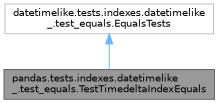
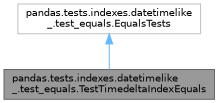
node "datetimelike.tests.indexes.datetimelike _.test_equals.EqualsTests": label "datetimelike.tests.indexes.datetimelike _.test_equals.EqualsTests" -> "pandas.tests.indexes.datetimelike _.test_equals.EqualsTests"
